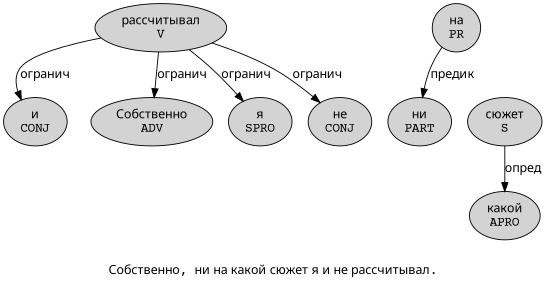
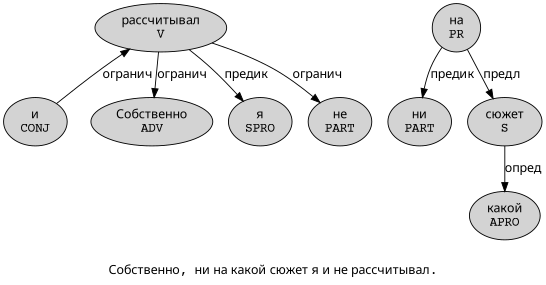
edge "рассчитывал V" -> "и CONJ": reversed
edge "на PR" -> "сюжет S": added, label "предл"
edge "рассчитывал V" -> "я SPRO": label "огранич" -> "предик"
node "не CONJ": label "не CONJ" -> "не PART"
